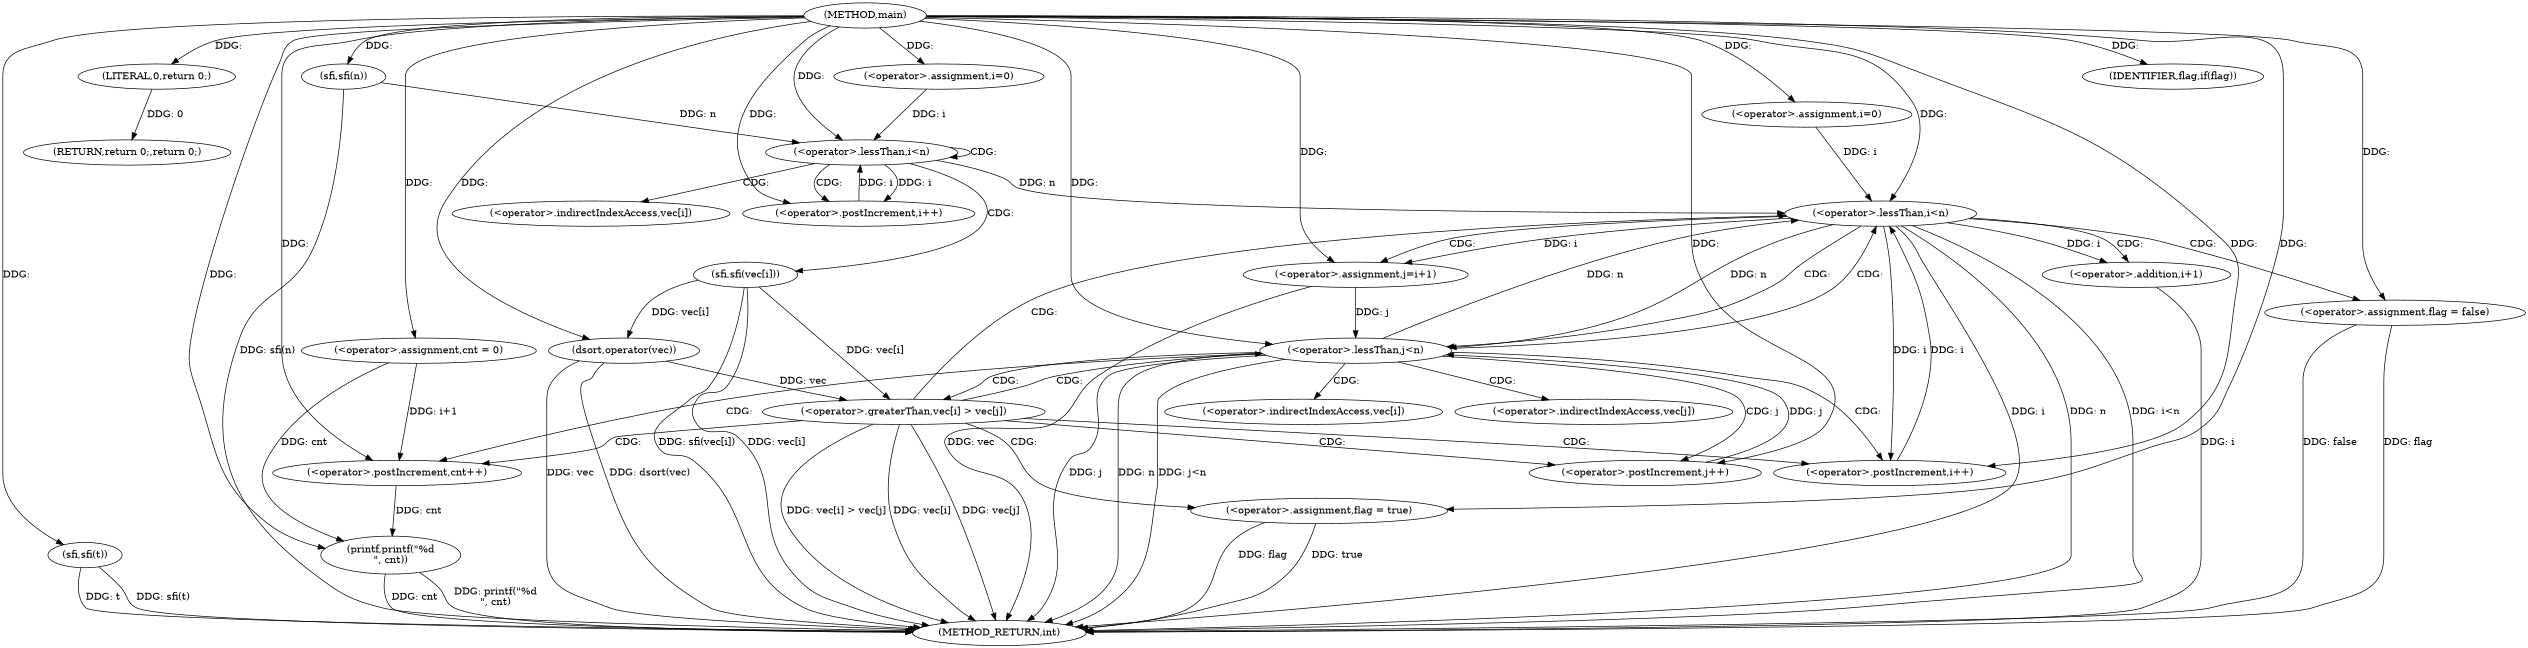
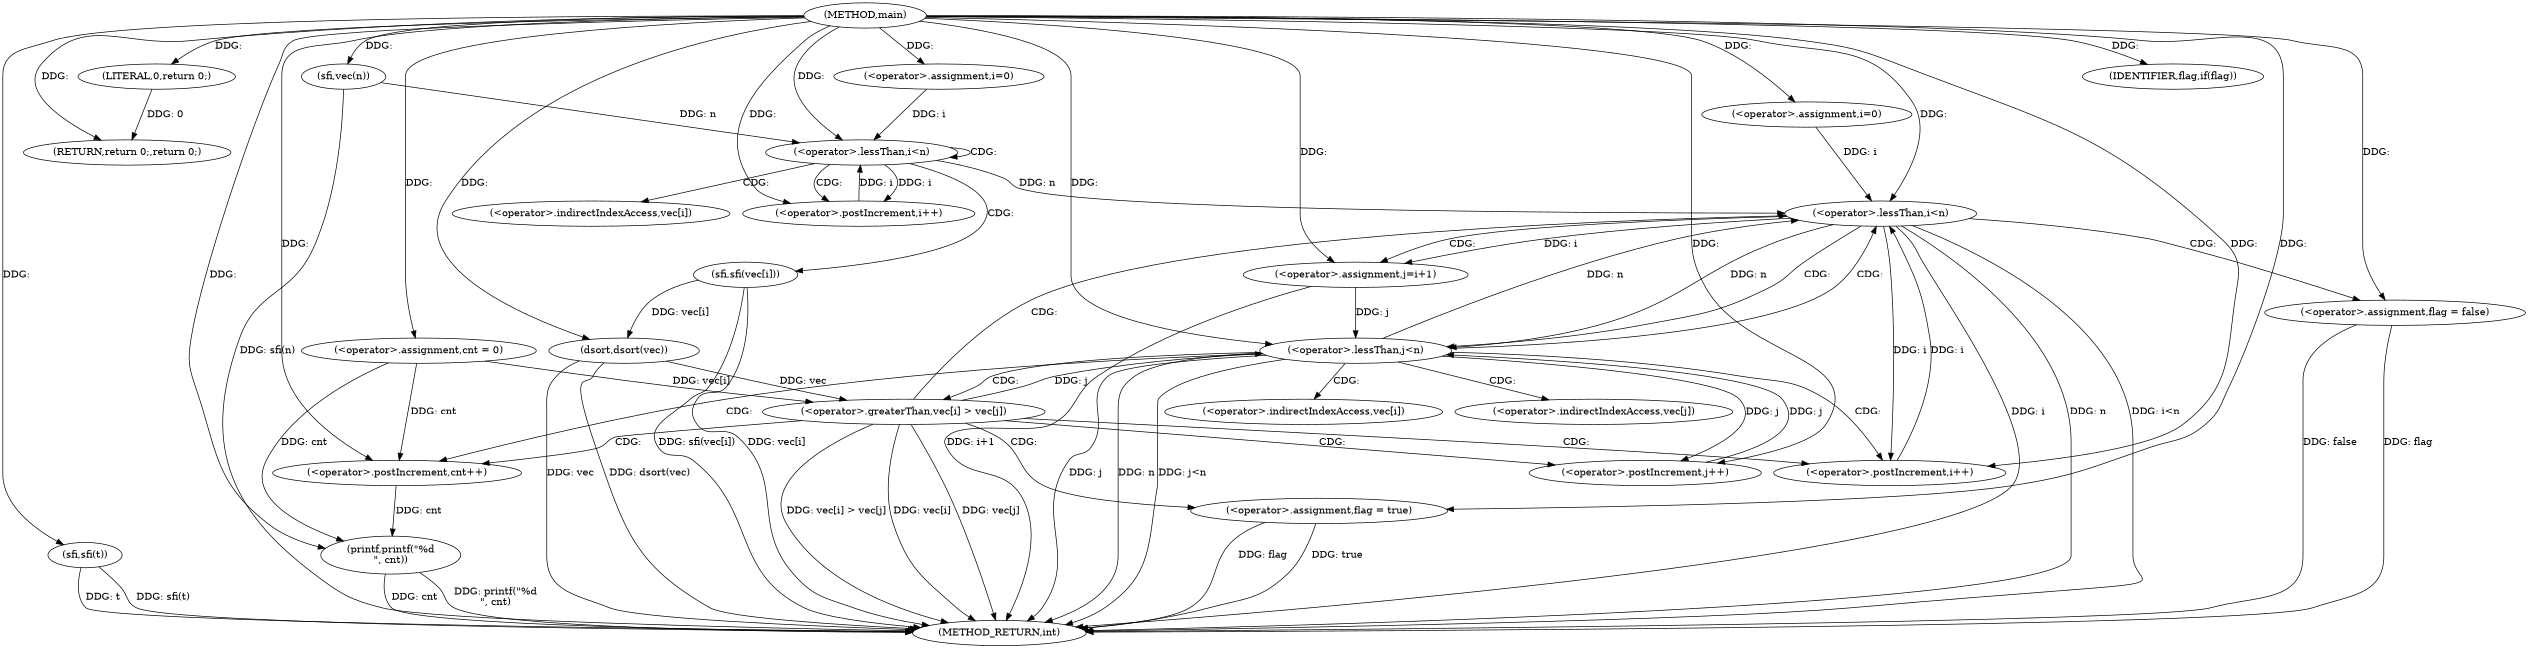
edge "(METHOD,main)" -> "(RETURN,return 0;,return 0;)": added, label "DDG:"
node "(sfi,sfi(n))": label "(sfi,sfi(n))" -> "(sfi,vec(n))"
node "(<operator>.addition,i+1)": removed
edge "(sfi,sfi(vec[i]))" -> "(<operator>.greaterThan,vec[i] > vec[j])": now "(<operator>.assignment,cnt = 0)" -> "(<operator>.greaterThan,vec[i] > vec[j])"
node "(dsort,operator(vec))": label "(dsort,operator(vec))" -> "(dsort,dsort(vec))"
edge "(<operator>.greaterThan,vec[i] > vec[j])" -> "(<operator>.lessThan,j<n)": label "CDG: " -> "DDG: j"
edge "(<operator>.assignment,cnt = 0)" -> "(<operator>.postIncrement,cnt++)": label "DDG: i+1" -> "DDG: cnt"
edge "(<operator>.lessThan,j<n)" -> "(<operator>.postIncrement,j++)": label "CDG: j" -> "DDG: j"
edge "(<operator>.assignment,j=i+1)" -> "(METHOD_RETURN,int)": label "DDG: vec" -> "DDG: i+1"
